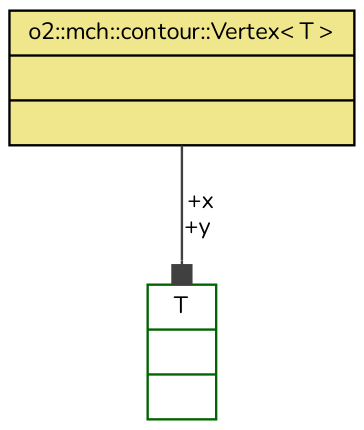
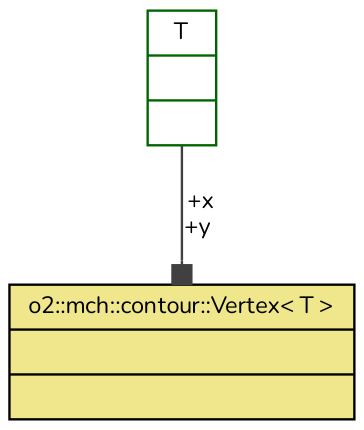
edge "o2::mch::contour::Vertex< T >" -> "T": reversed
